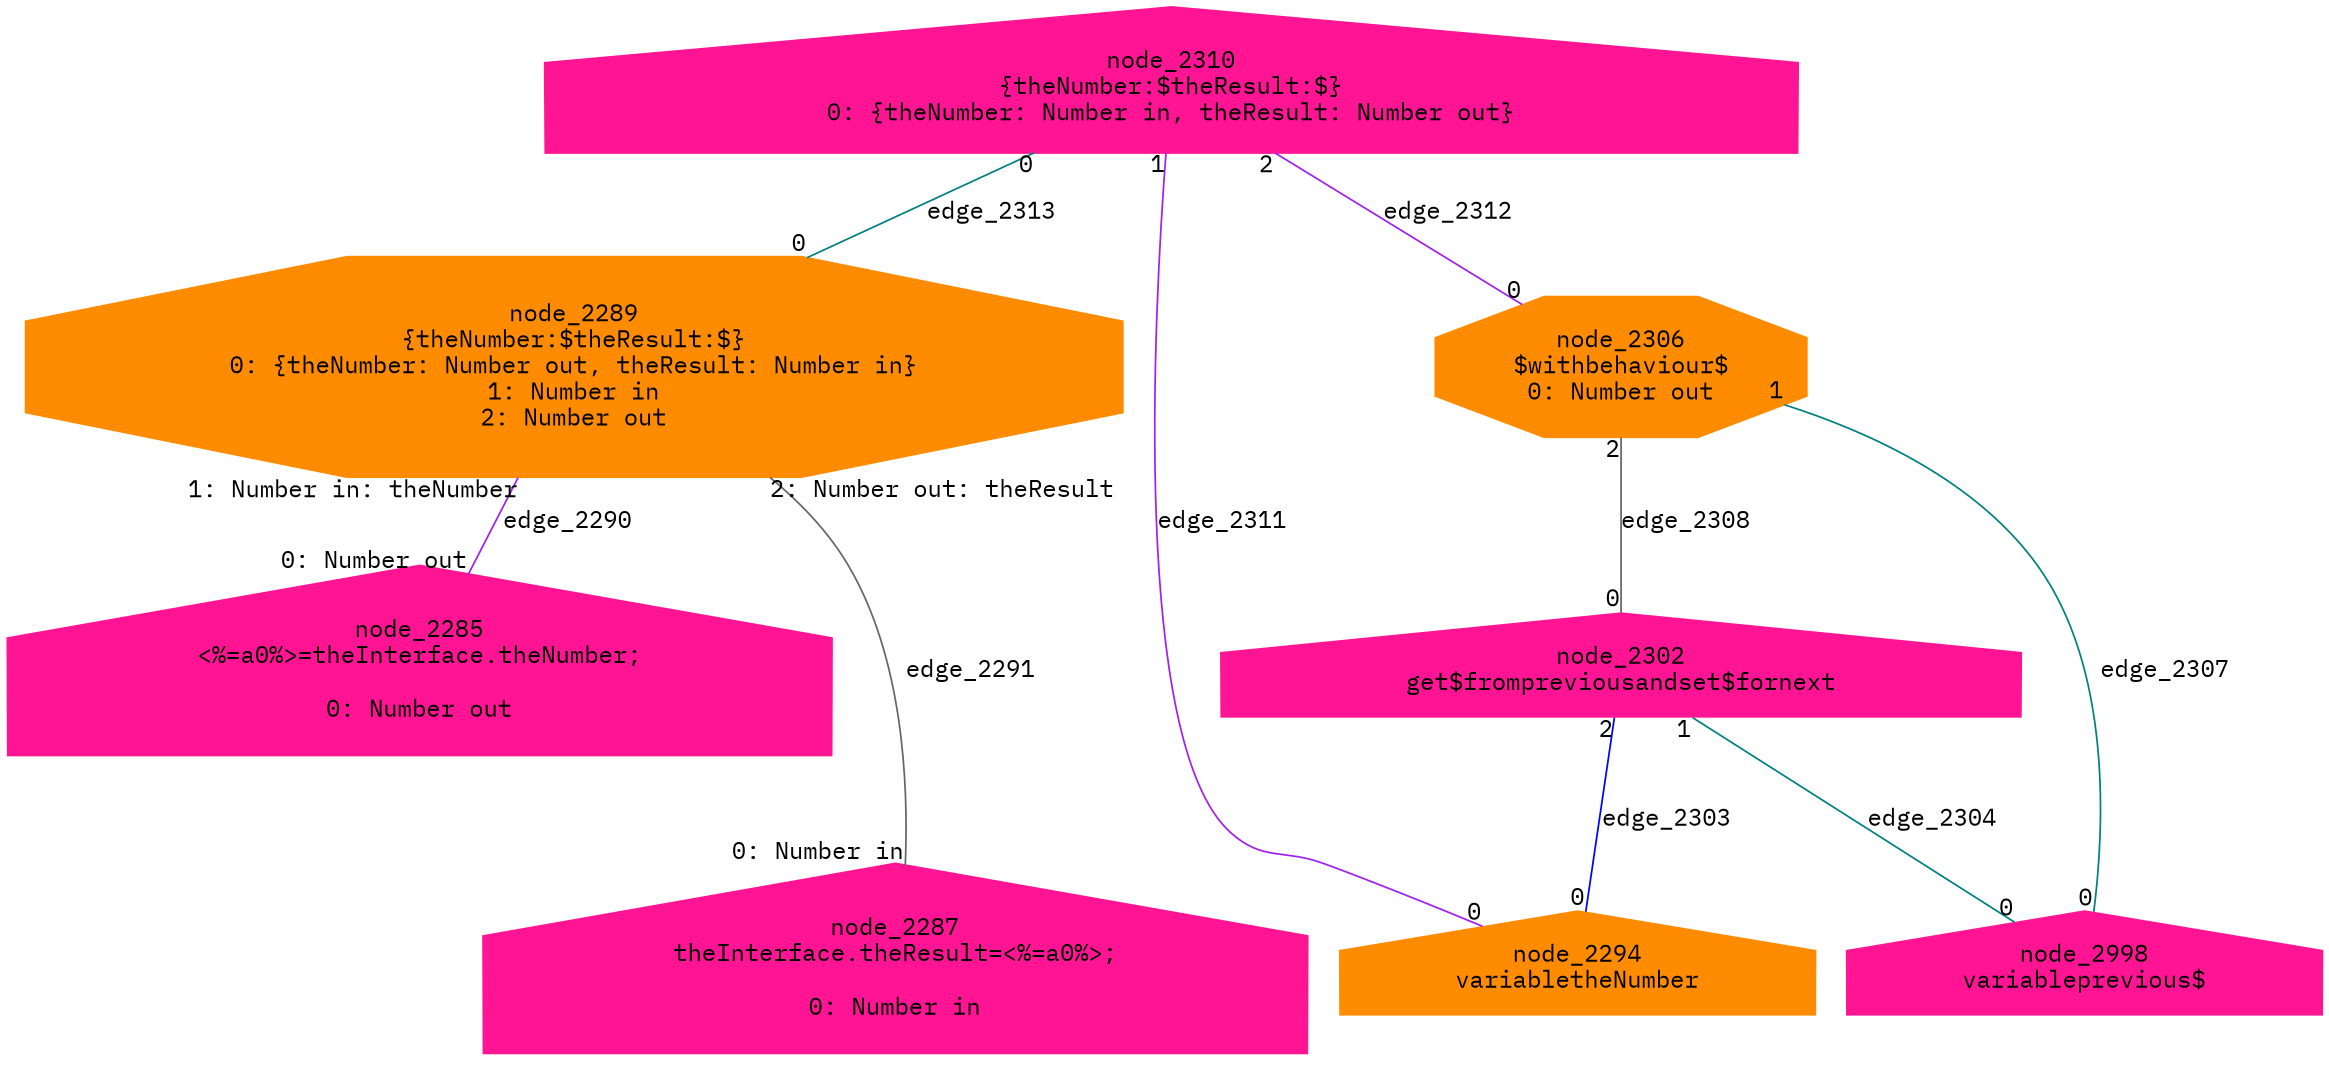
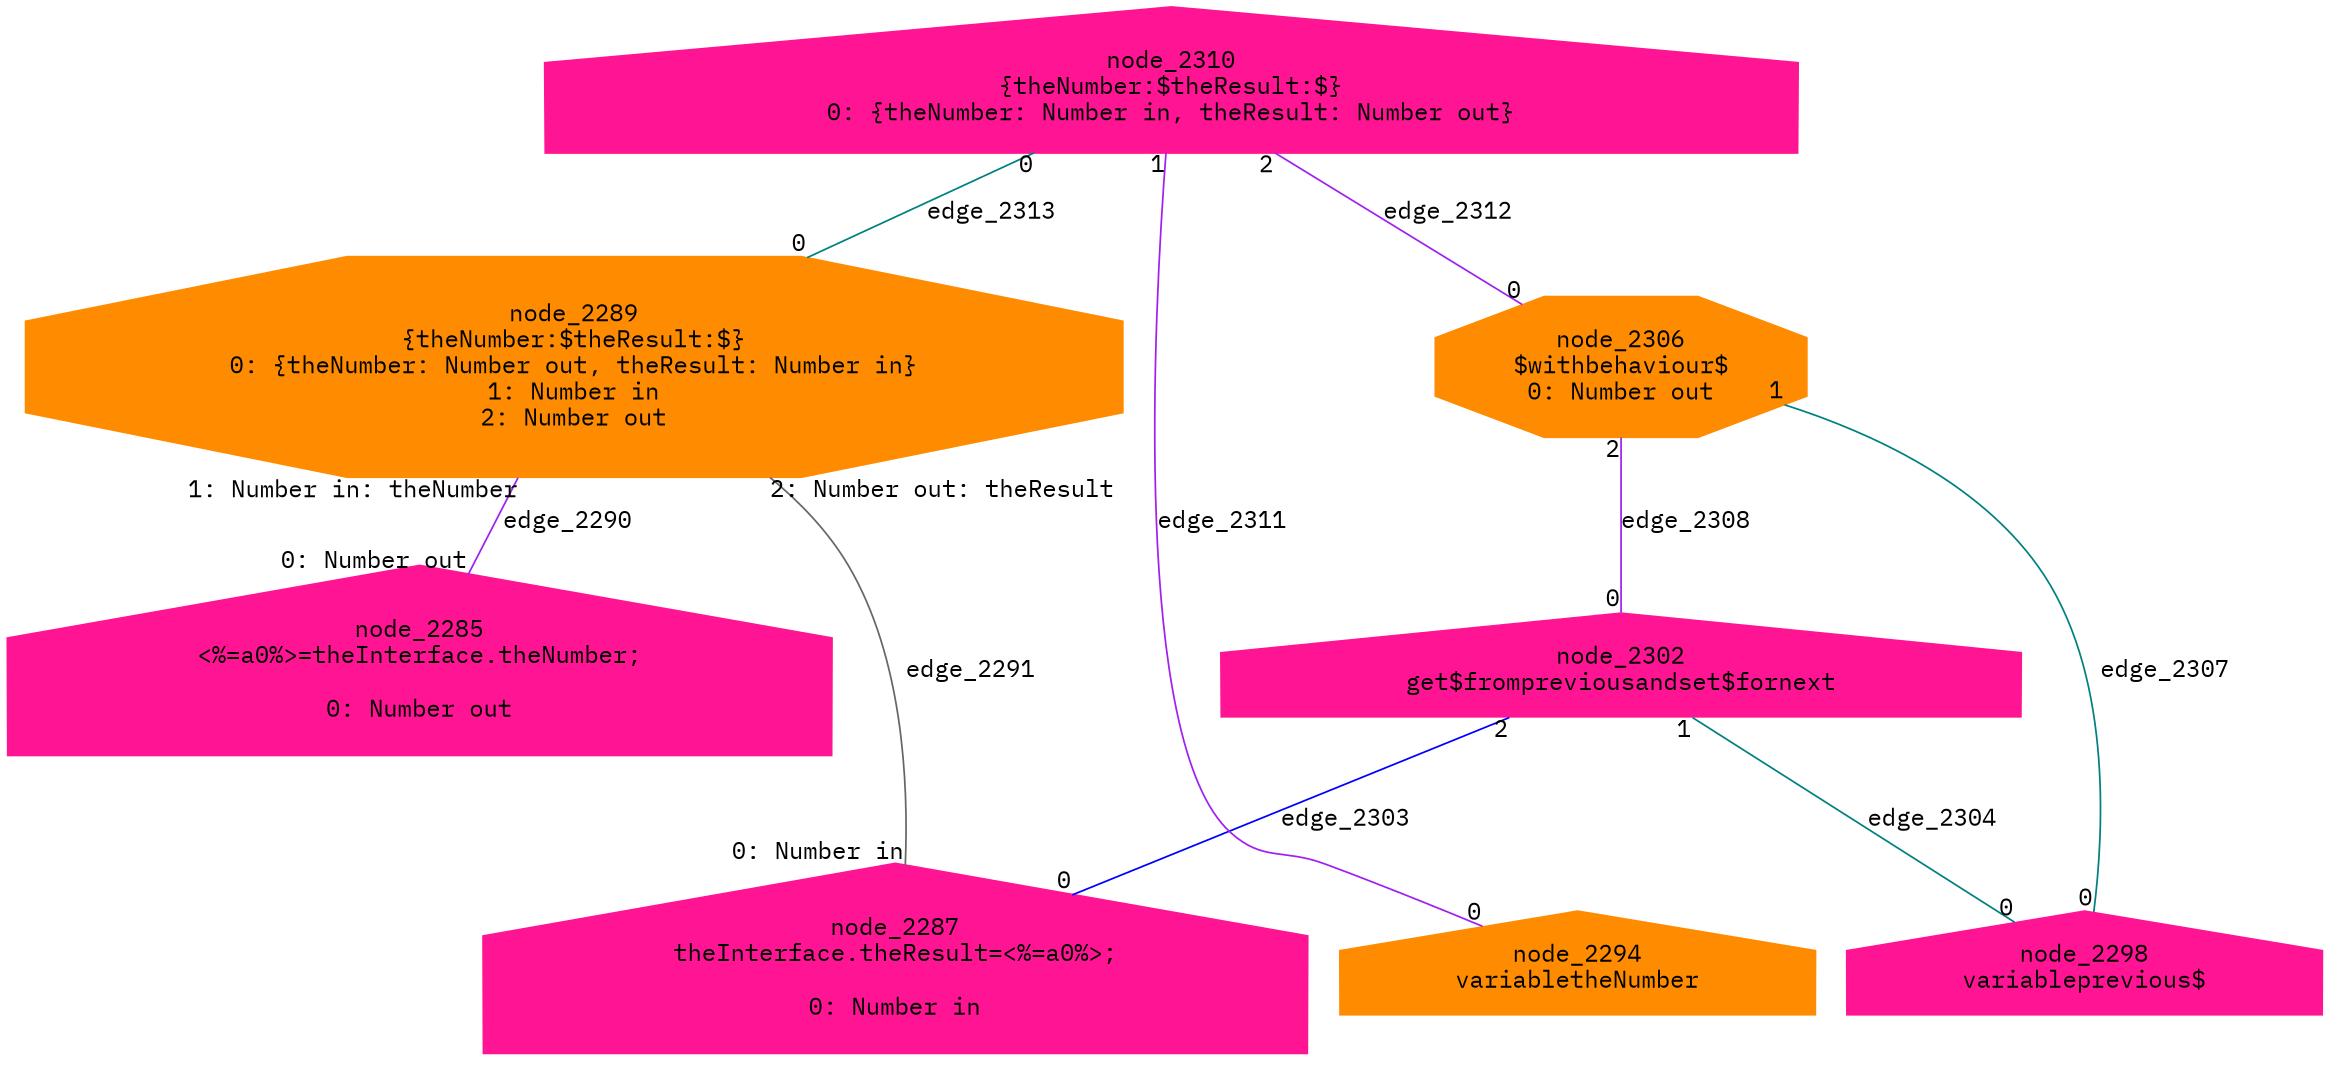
edge "node_2306 $withbehaviour$ 0: Number out" -- "node_2302 get$frompreviousandset$fornext": color gray40 -> purple
edge "node_2302 get$frompreviousandset$fornext" -- "node_2294 variabletheNumber": now "node_2302 get$frompreviousandset$fornext" -- "node_2287 theInterface.theResult=<%=a0%>; 0: Number in"
node "node_2998 variableprevious$": label "node_2998 variableprevious$" -> "node_2298 variableprevious$"
